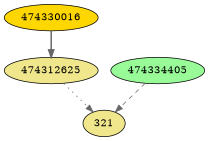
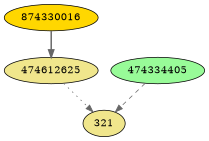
node "474330016": label "474330016" -> "874330016"
node "474312625": label "474312625" -> "474612625"
